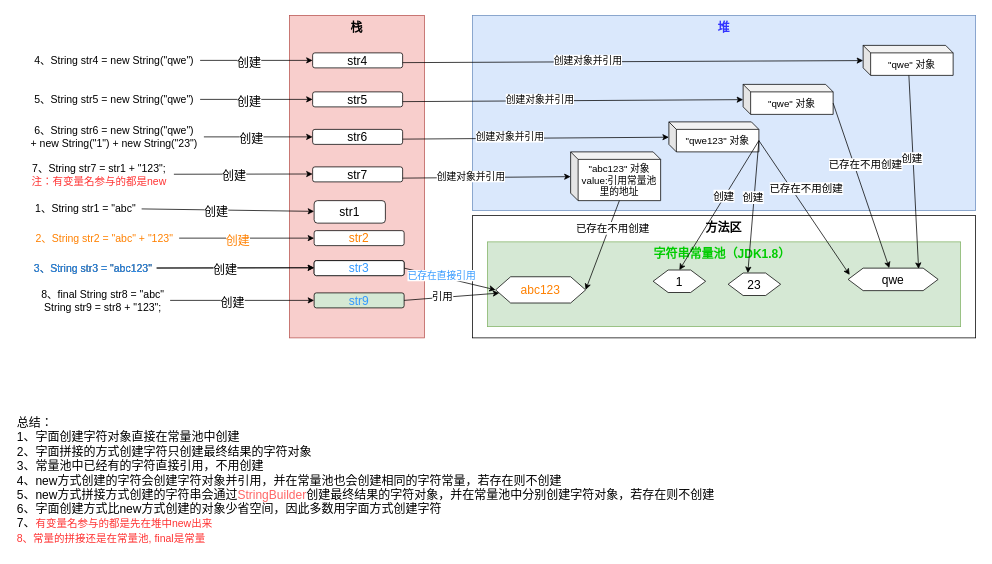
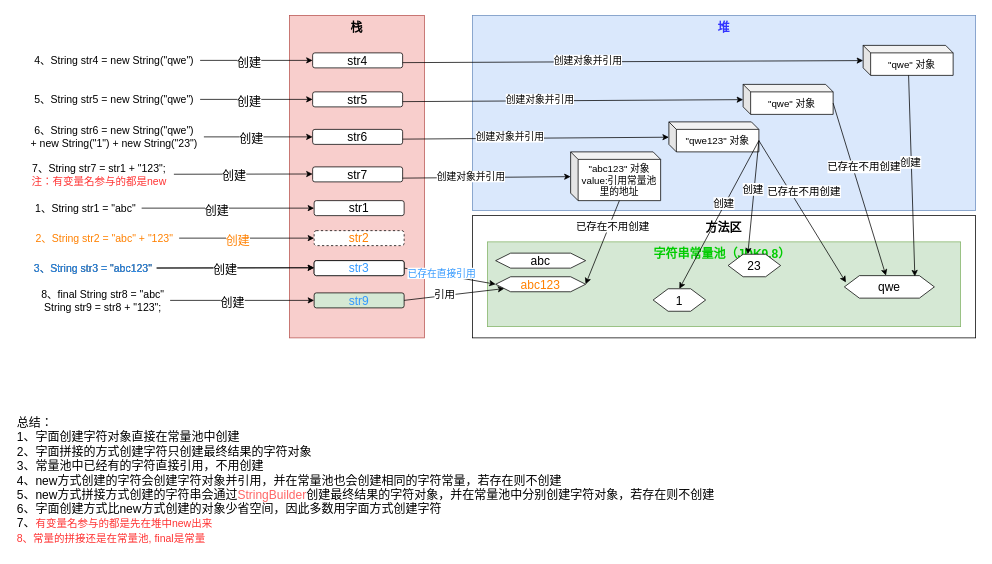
node "str1": size 71x23 -> 90x15
node "str2": style solid -> dashed
node "字符串常量池（JDK1.8）": label "字符串常量池（JDK1.8）" -> "字符串常量池（JDK9.8）"
node "abc": added
node "qwe": moved (893, 279) -> (889, 287)
node "1": moved (679, 281) -> (679, 300)
node "23": moved (754, 284) -> (754, 266)
node "abc123": size 90x26 -> 90x15
